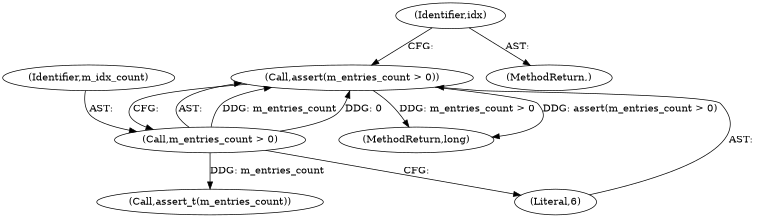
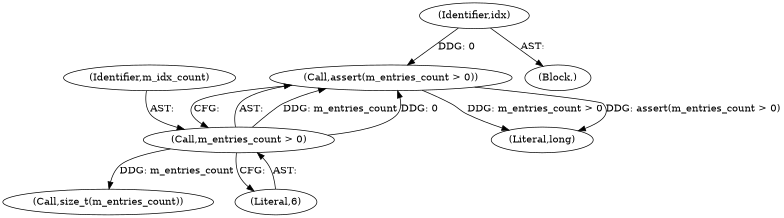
edge "(Identifier,idx)" -> "(Call,assert(m_entries_count > 0))": label "CFG: " -> "DDG: 0"
node "(MethodReturn,)": label "(MethodReturn,)" -> "(Block,)"
edge "(Literal,6)" -> "(Call,assert(m_entries_count > 0))": now "(Literal,6)" -> "(Call,m_entries_count > 0)"
node "(MethodReturn,long)": label "(MethodReturn,long)" -> "(Literal,long)"
node "(Call,assert_t(m_entries_count))": label "(Call,assert_t(m_entries_count))" -> "(Call,size_t(m_entries_count))"
